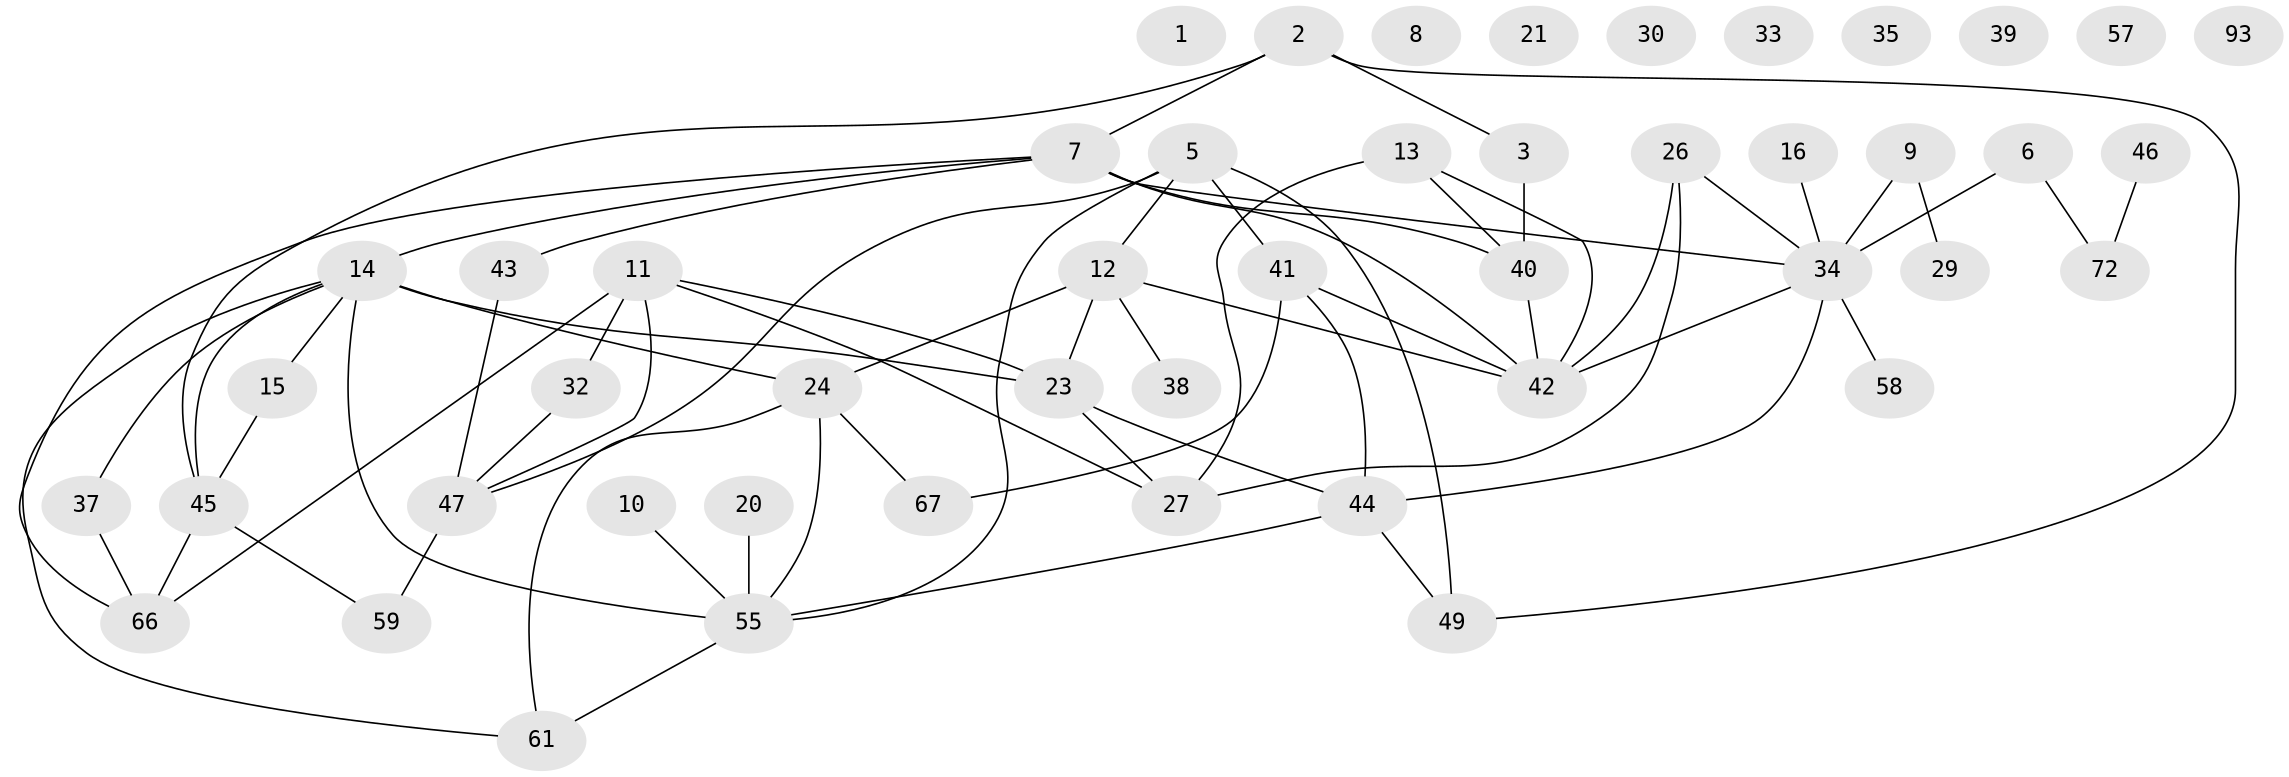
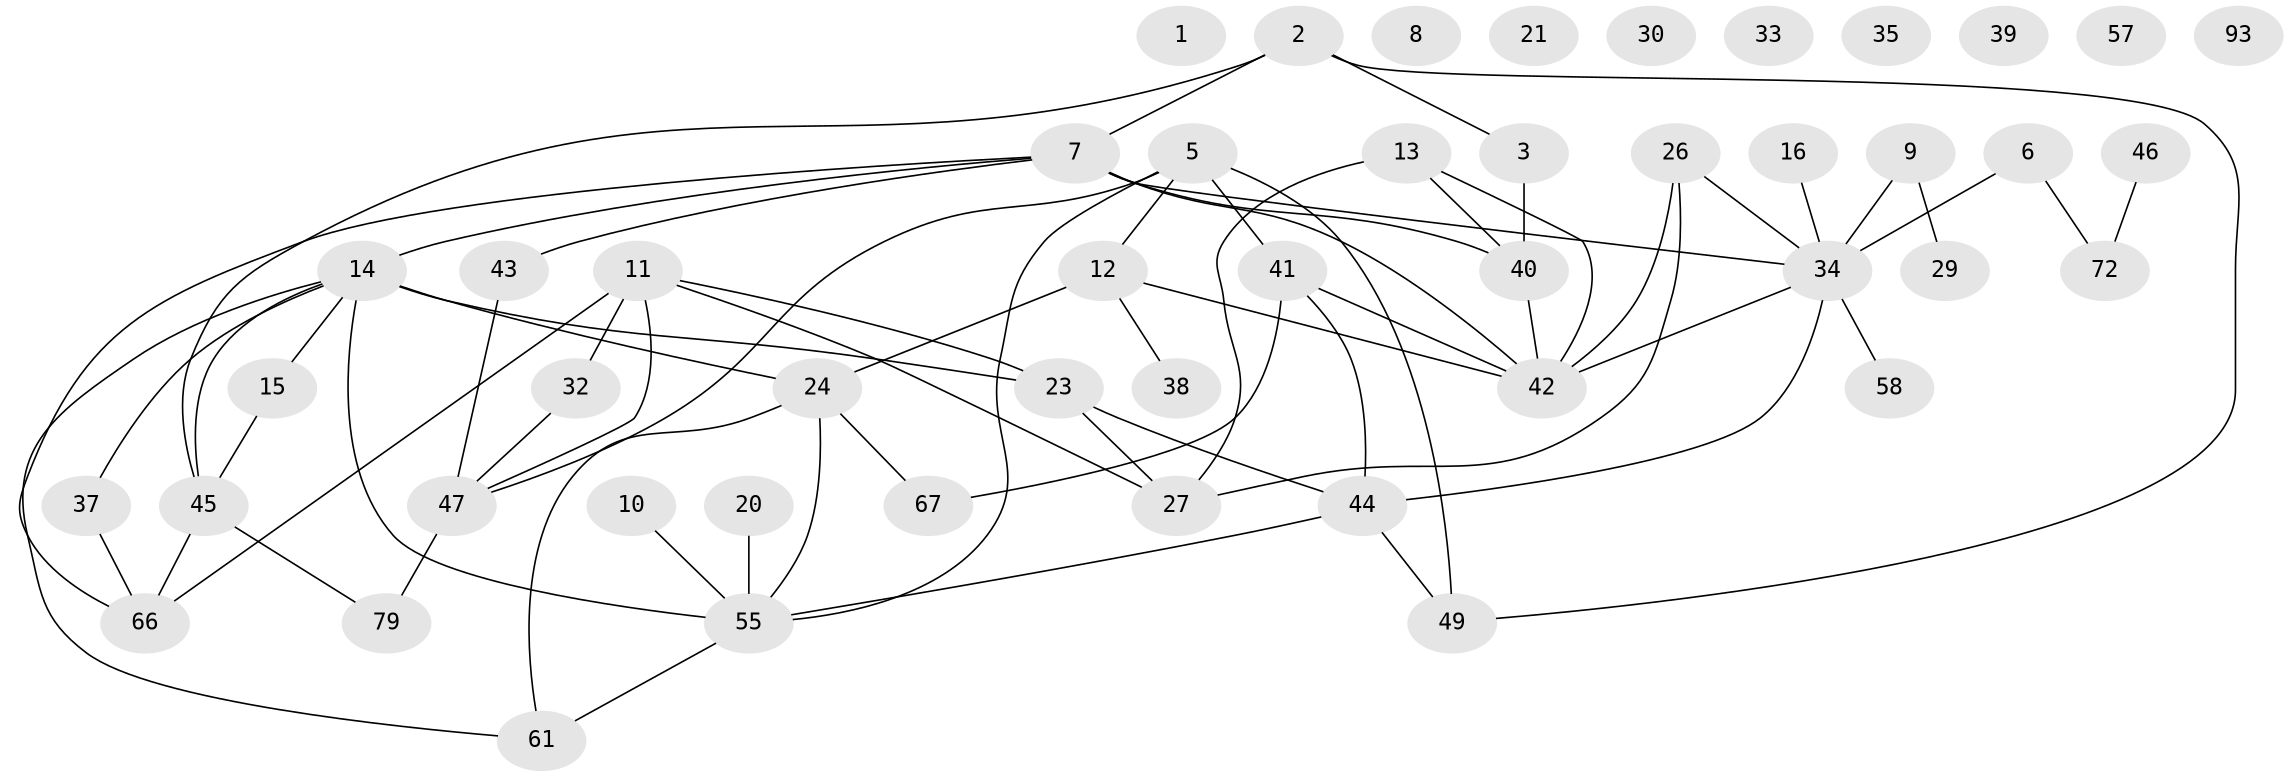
edge "12" -- "23": removed
node "59": label "59" -> "79"
